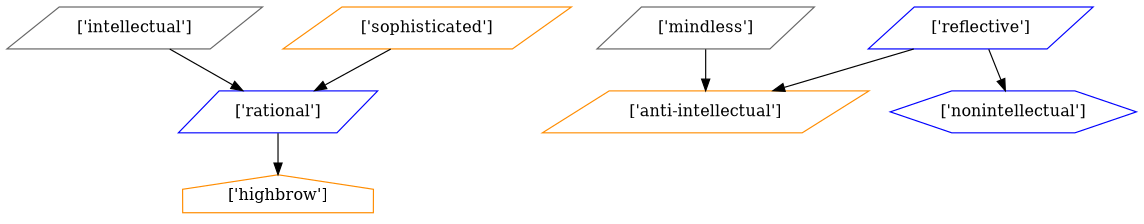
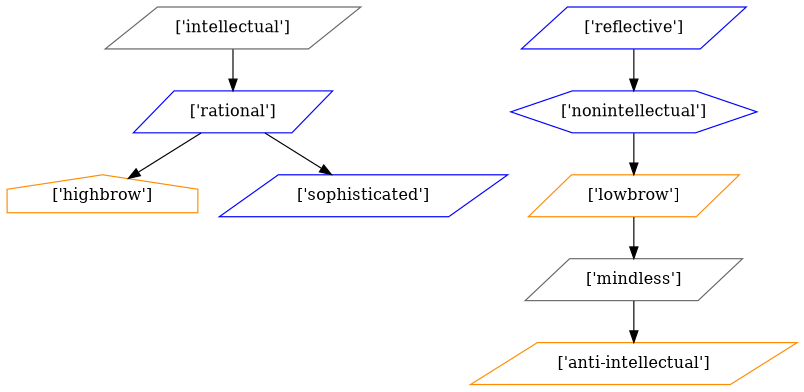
node "['sophisticated']": color darkorange -> blue
edge "['sophisticated']" -> "['rational']": reversed
edge "['reflective']" -> "['anti-intellectual']": removed
node "['lowbrow']": added
